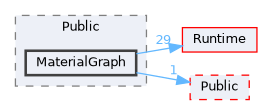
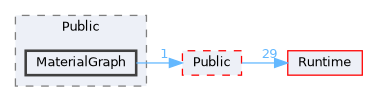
edge "MaterialGraph" -> "Runtime": now "Public" -> "Runtime"
